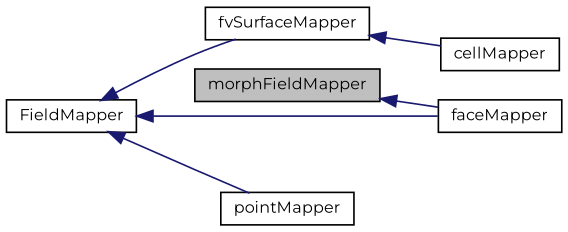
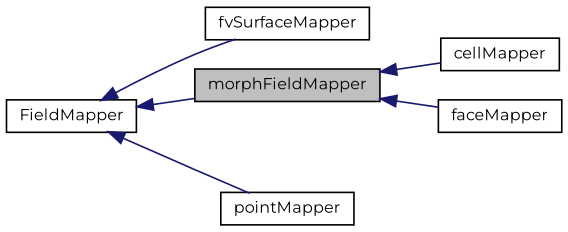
edge "cellMapper" -> "fvSurfaceMapper": now "cellMapper" -> "morphFieldMapper"
edge "faceMapper" -> "FieldMapper": now "morphFieldMapper" -> "FieldMapper"
